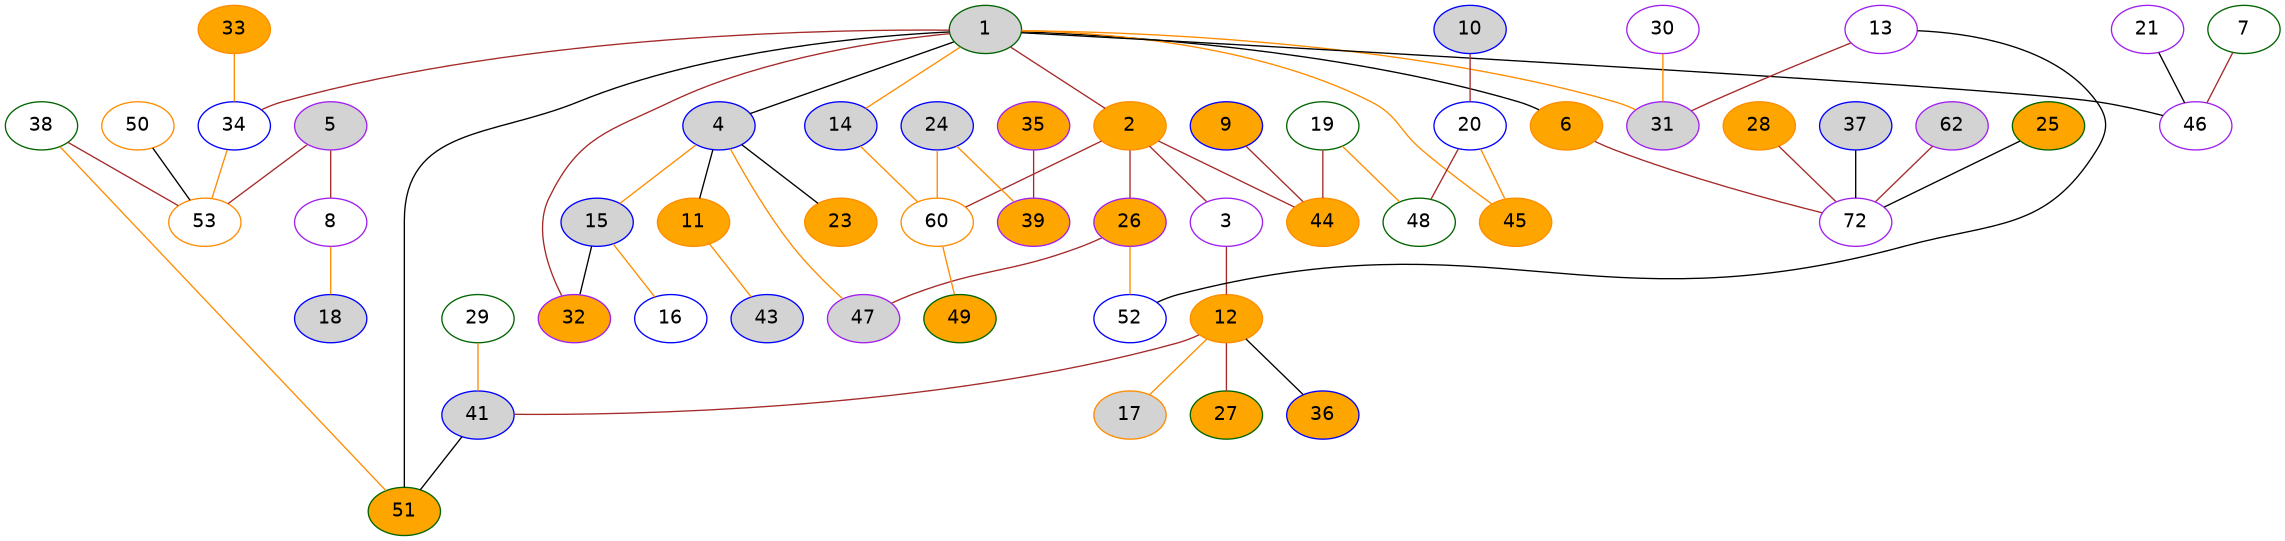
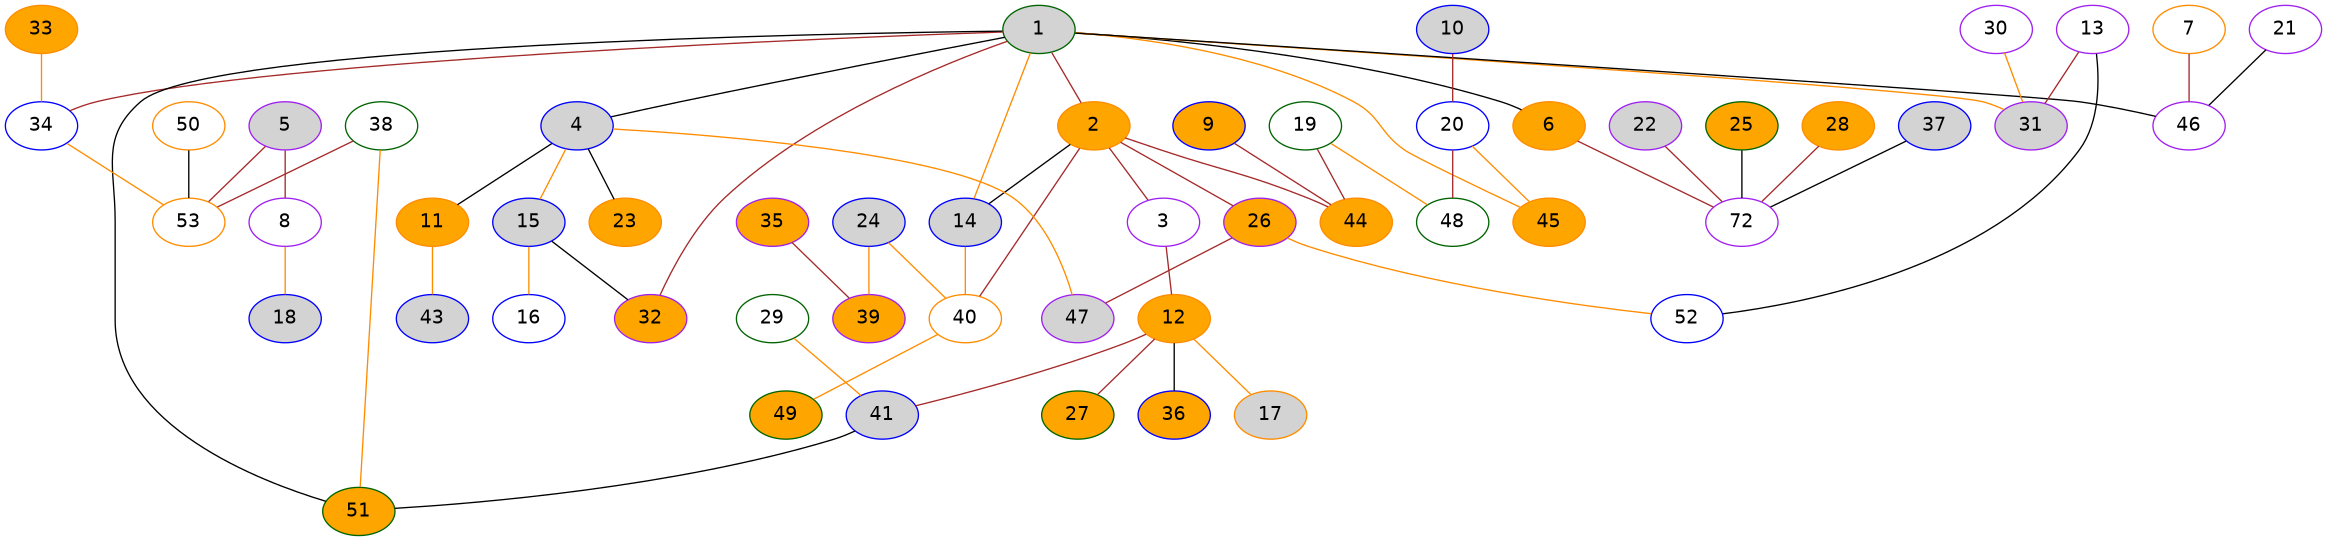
node "7": color darkgreen -> darkorange
node "62": label "62" -> "22"
edge "2" -- "14": added
node "60": label "60" -> "40"
